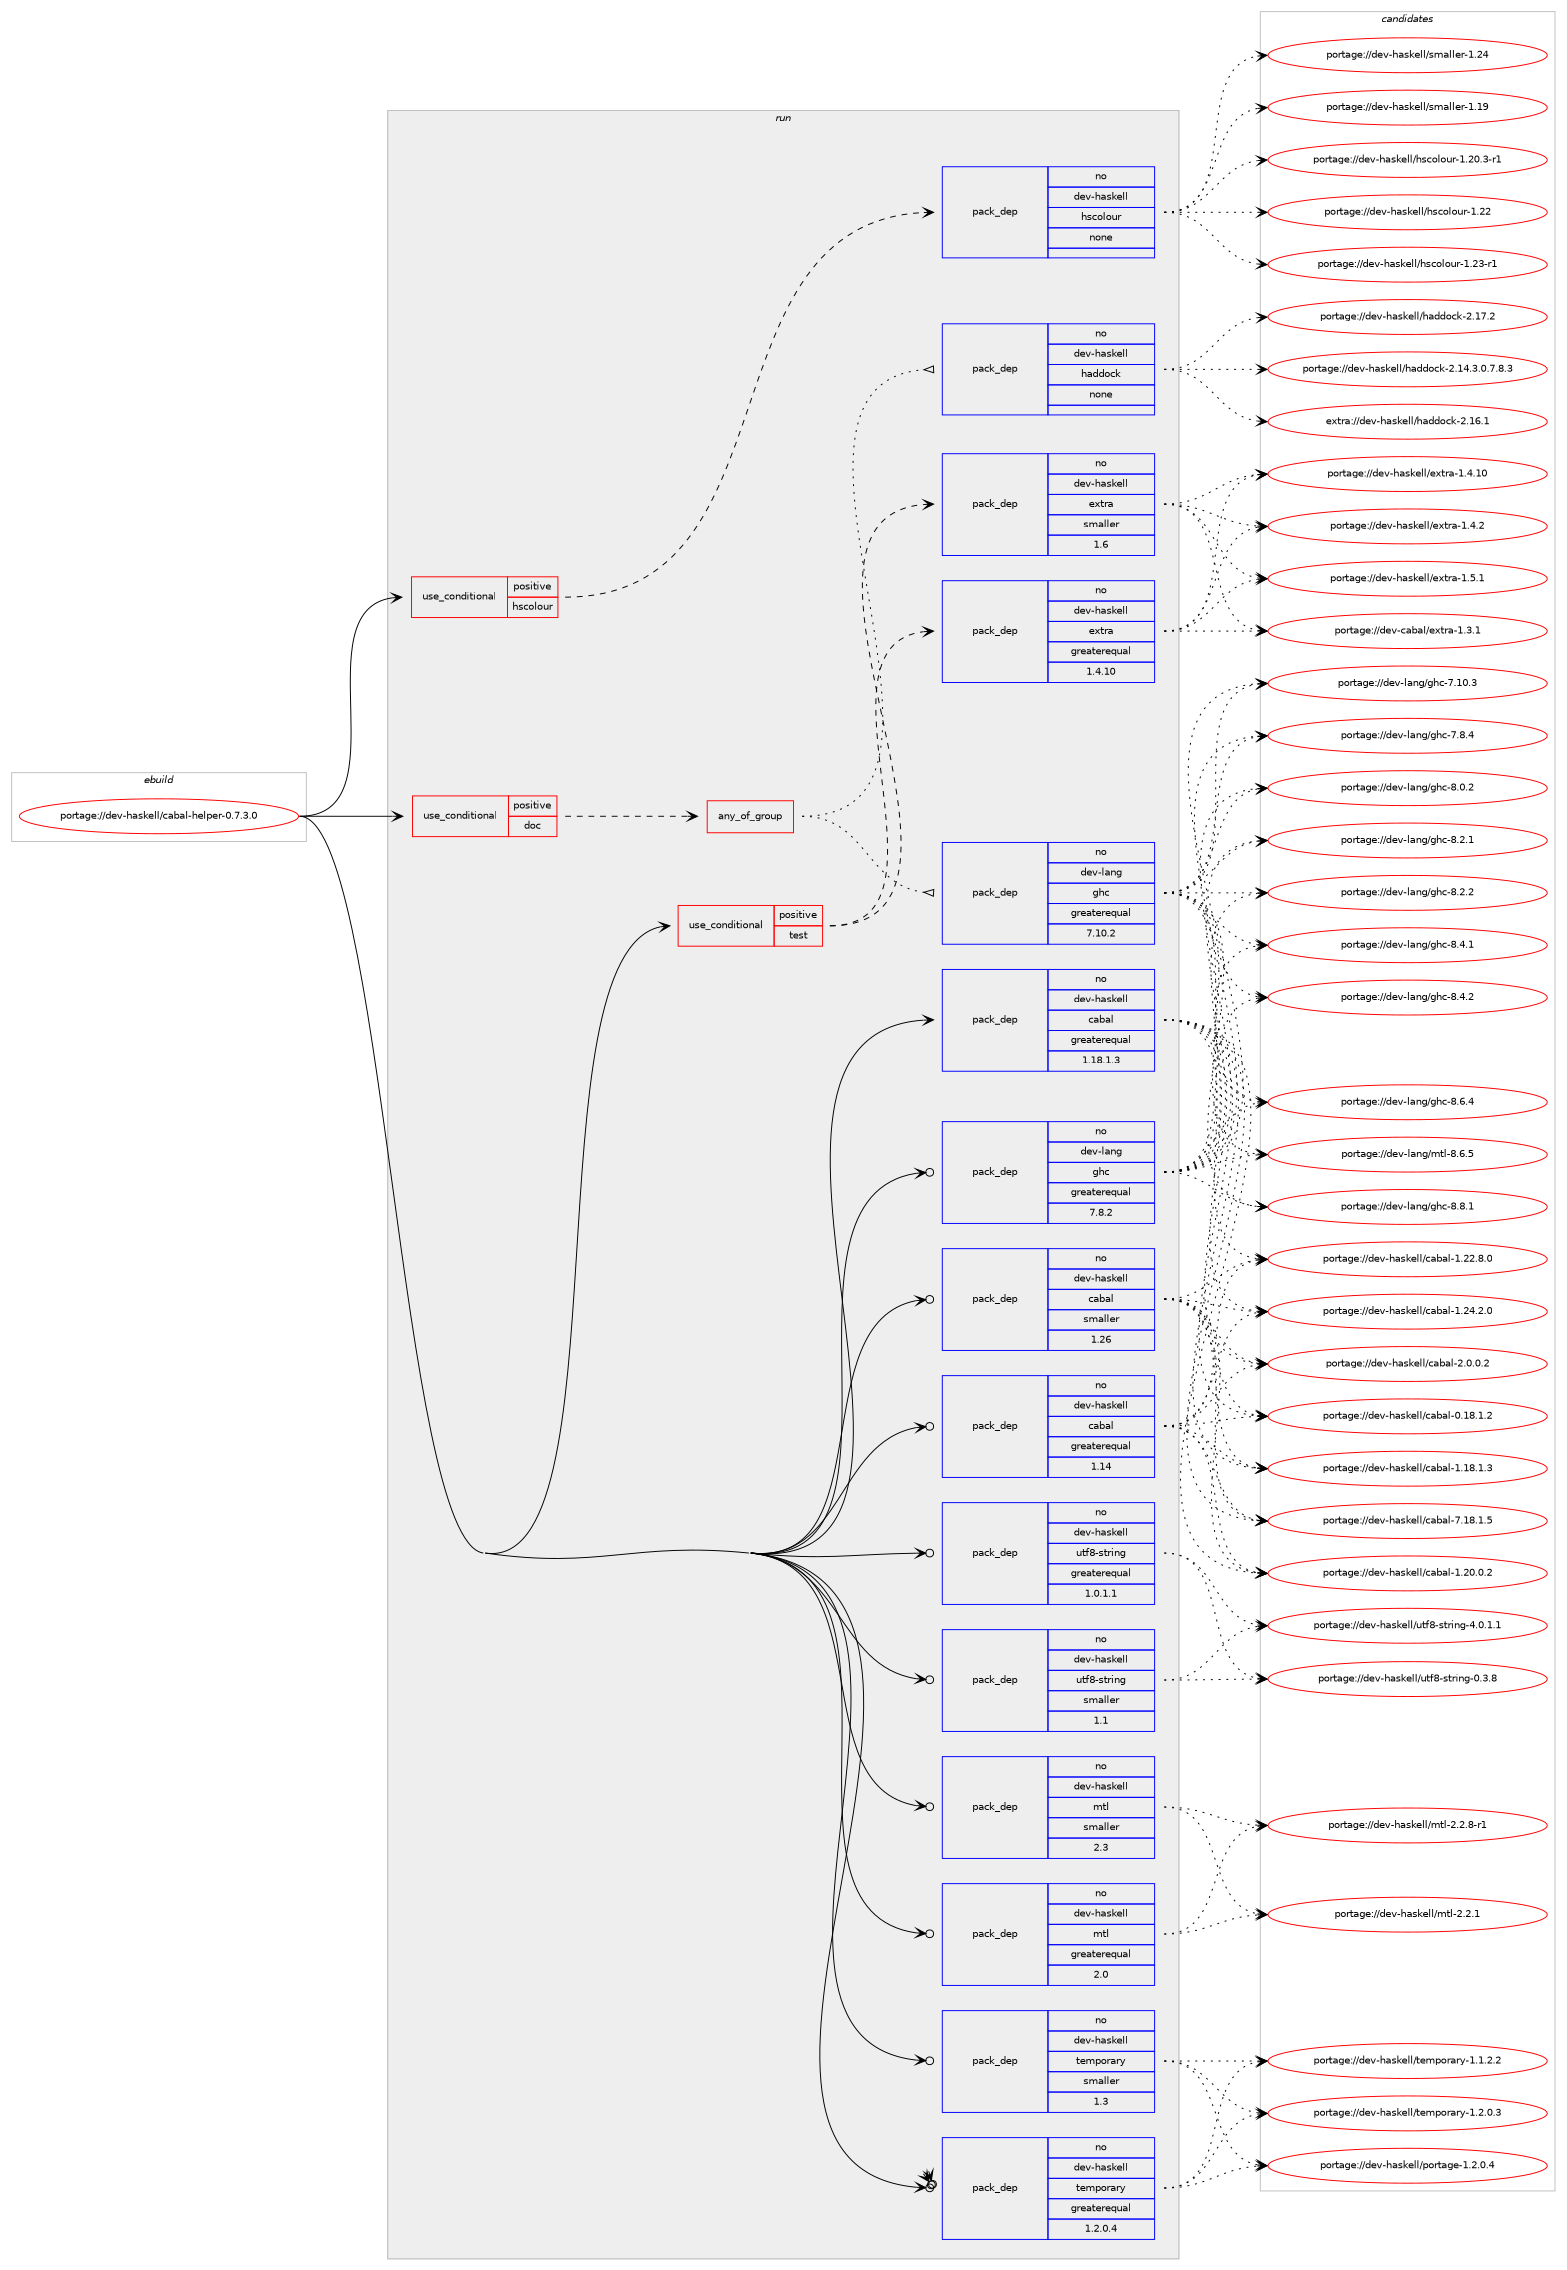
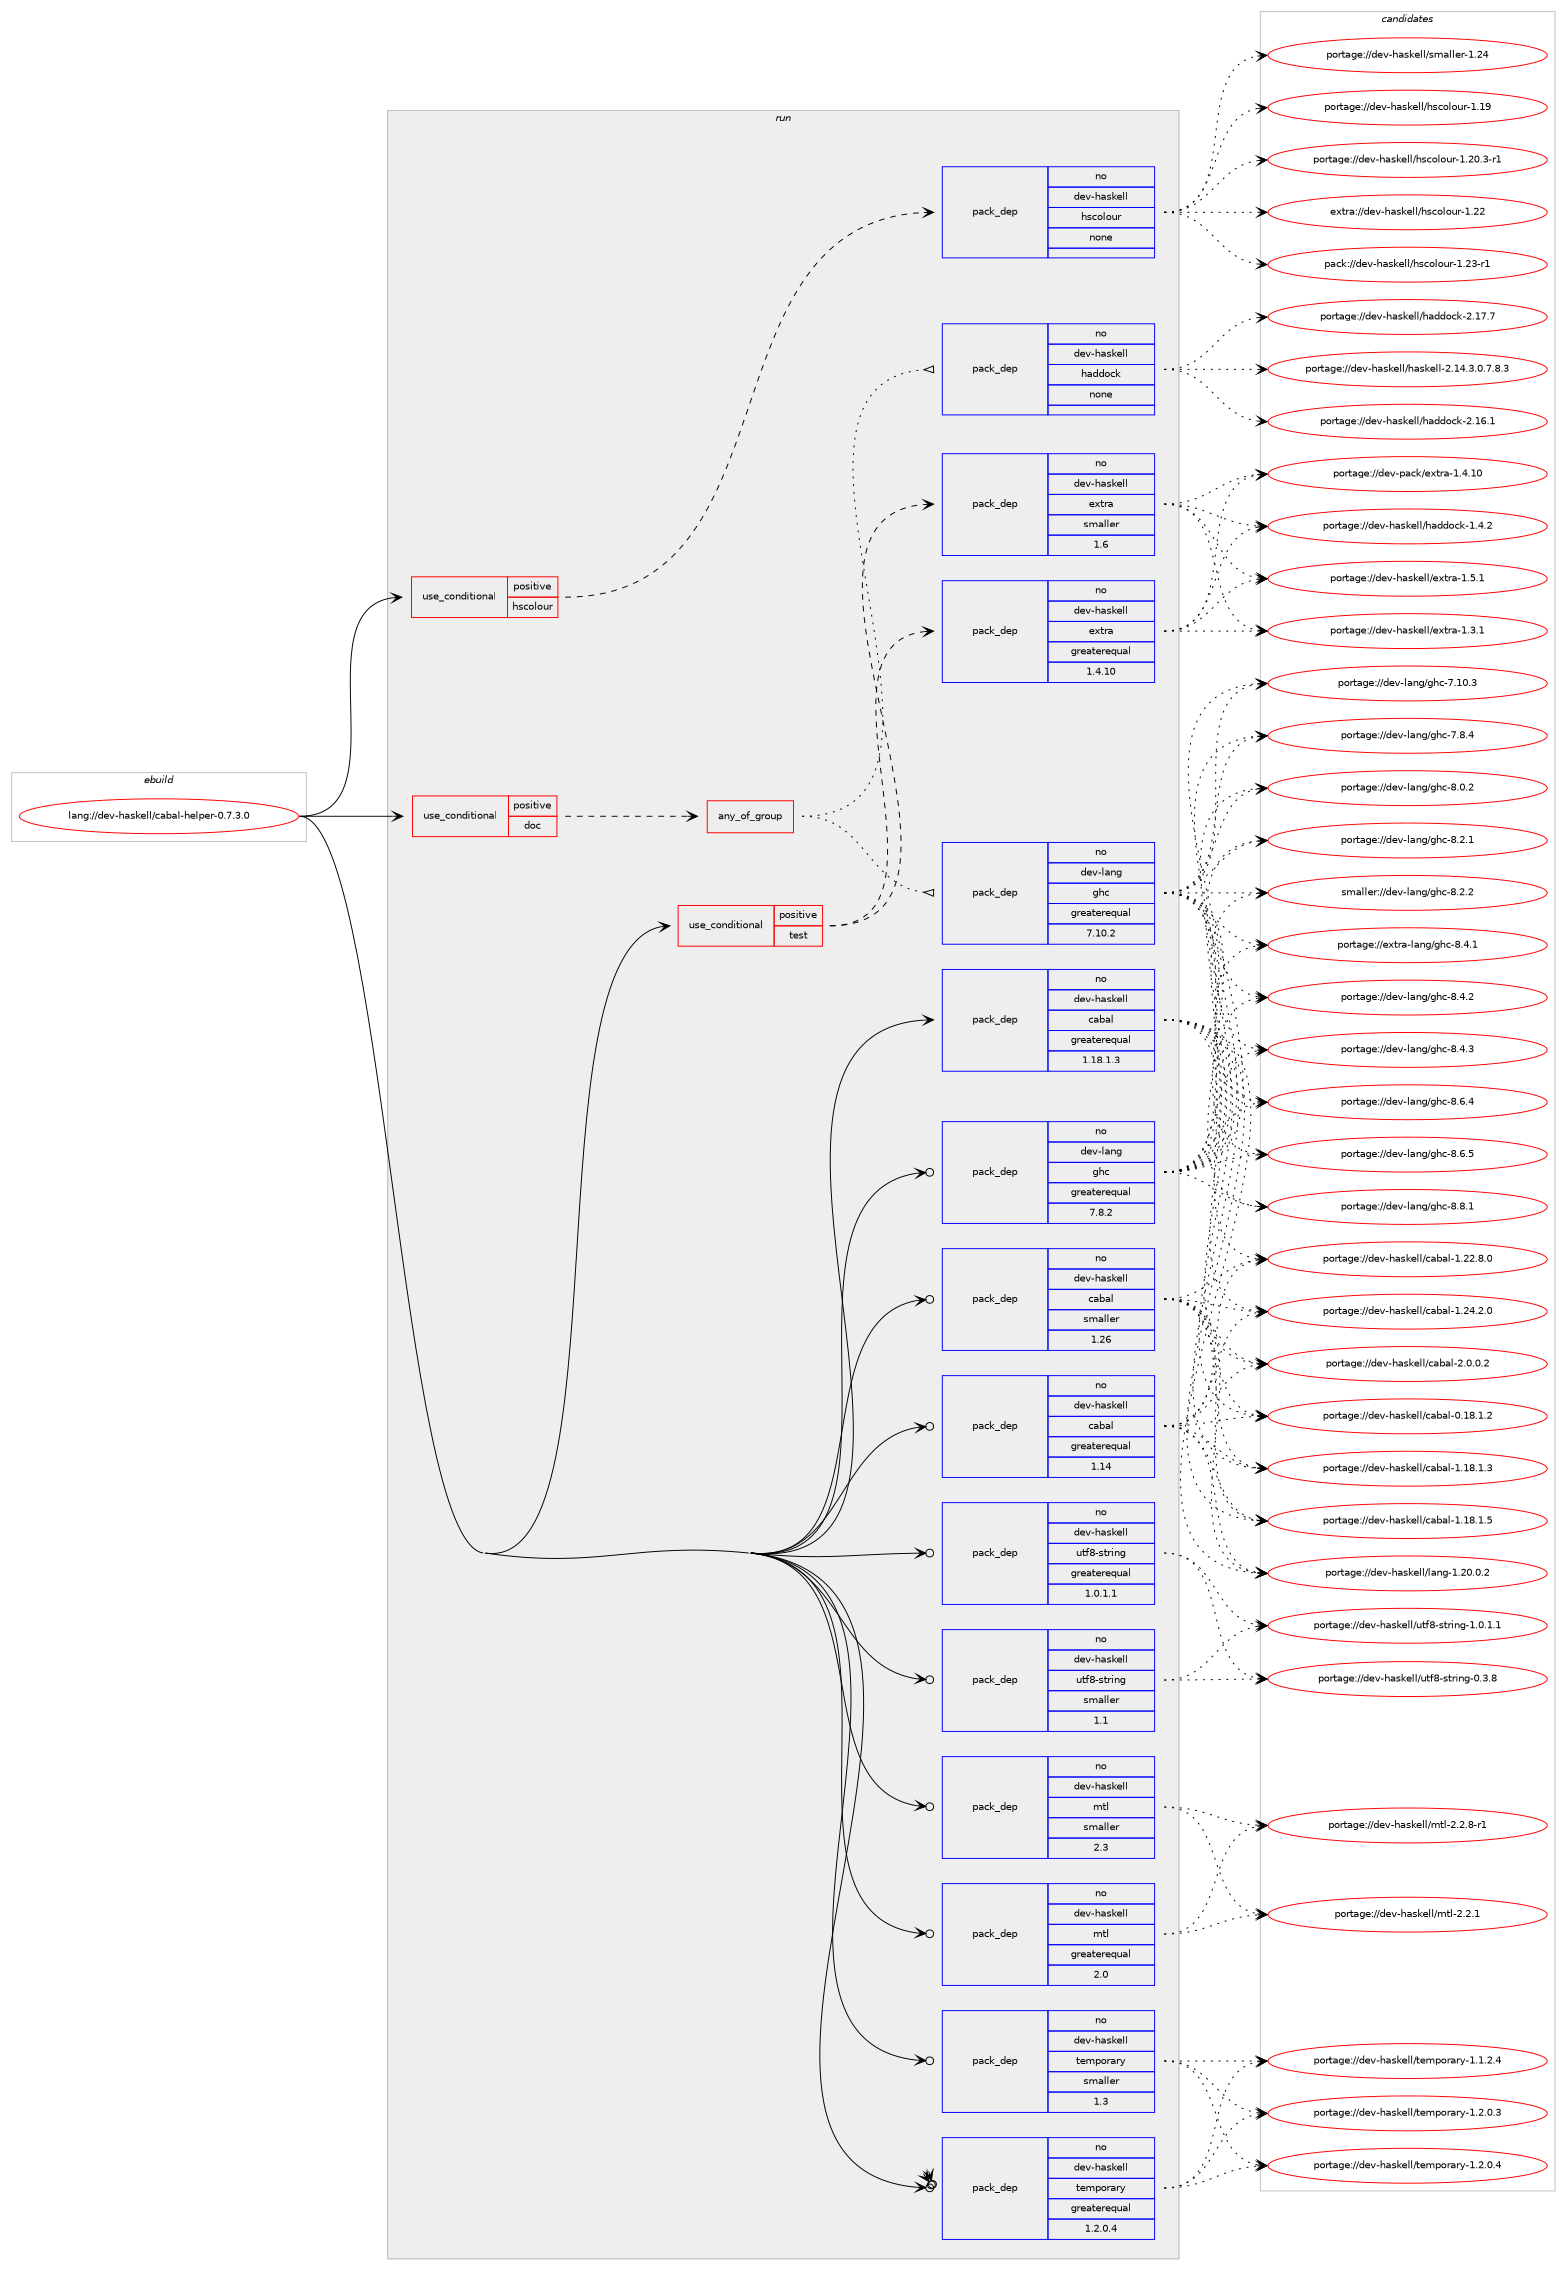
node "portage://dev-haskell/smaller-1.19": label "portage://dev-haskell/smaller-1.19" -> "portage://dev-haskell/hscolour-1.19"
node "portage://dev-haskell/hscolour-1.22": label "portage://dev-haskell/hscolour-1.22" -> "extra://dev-haskell/hscolour-1.22"
node "portage://dev-haskell/hscolour-1.23-r1": label "portage://dev-haskell/hscolour-1.23-r1" -> "pack://dev-haskell/hscolour-1.23-r1"
node "portage://dev-haskell/haddock-2.17.2": label "portage://dev-haskell/haddock-2.17.2" -> "portage://dev-haskell/haddock-2.17.7"
node "portage://dev-haskell/haddock-2.14.3.0.7.8.3": label "portage://dev-haskell/haddock-2.14.3.0.7.8.3" -> "portage://dev-haskell/haskell-2.14.3.0.7.8.3"
node "extra://dev-haskell/haddock-2.16.1": label "extra://dev-haskell/haddock-2.16.1" -> "portage://dev-haskell/haddock-2.16.1"
node "portage://dev-haskell/extra-1.4.10": label "portage://dev-haskell/extra-1.4.10" -> "portage://dev-pack/extra-1.4.10"
node "portage://dev-haskell/extra-1.4.2": label "portage://dev-haskell/extra-1.4.2" -> "portage://dev-haskell/haddock-1.4.2"
node "portage://dev-cabal/extra-1.3.1": label "portage://dev-cabal/extra-1.3.1" -> "portage://dev-haskell/extra-1.3.1"
node "portage://dev-haskell/cabal-helper-0.7.3.0": label "portage://dev-haskell/cabal-helper-0.7.3.0" -> "lang://dev-haskell/cabal-helper-0.7.3.0"
node "portage://dev-lang/ghc-8.2.2": label "portage://dev-lang/ghc-8.2.2" -> "smaller://dev-lang/ghc-8.2.2"
node "portage://dev-lang/ghc-8.4.1": label "portage://dev-lang/ghc-8.4.1" -> "portage://extra-lang/ghc-8.4.1"
node "portage://dev-lang/ghc-8.4.3": added
node "portage://dev-lang/mtl-8.6.5": label "portage://dev-lang/mtl-8.6.5" -> "portage://dev-lang/ghc-8.6.5"
node "portage://dev-haskell/cabal-7.18.1.5": label "portage://dev-haskell/cabal-7.18.1.5" -> "portage://dev-haskell/cabal-1.18.1.5"
node "portage://dev-haskell/cabal-1.20.0.2": label "portage://dev-haskell/cabal-1.20.0.2" -> "portage://dev-haskell/lang-1.20.0.2"
node "portage://dev-haskell/utf8-string-4.0.1.1": label "portage://dev-haskell/utf8-string-4.0.1.1" -> "portage://dev-haskell/utf8-string-1.0.1.1"
node "portage://dev-haskell/temporary-1.1.2.2": label "portage://dev-haskell/temporary-1.1.2.2" -> "portage://dev-haskell/temporary-1.1.2.4"
node "portage://dev-haskell/portage-1.2.0.4": label "portage://dev-haskell/portage-1.2.0.4" -> "portage://dev-haskell/temporary-1.2.0.4"
